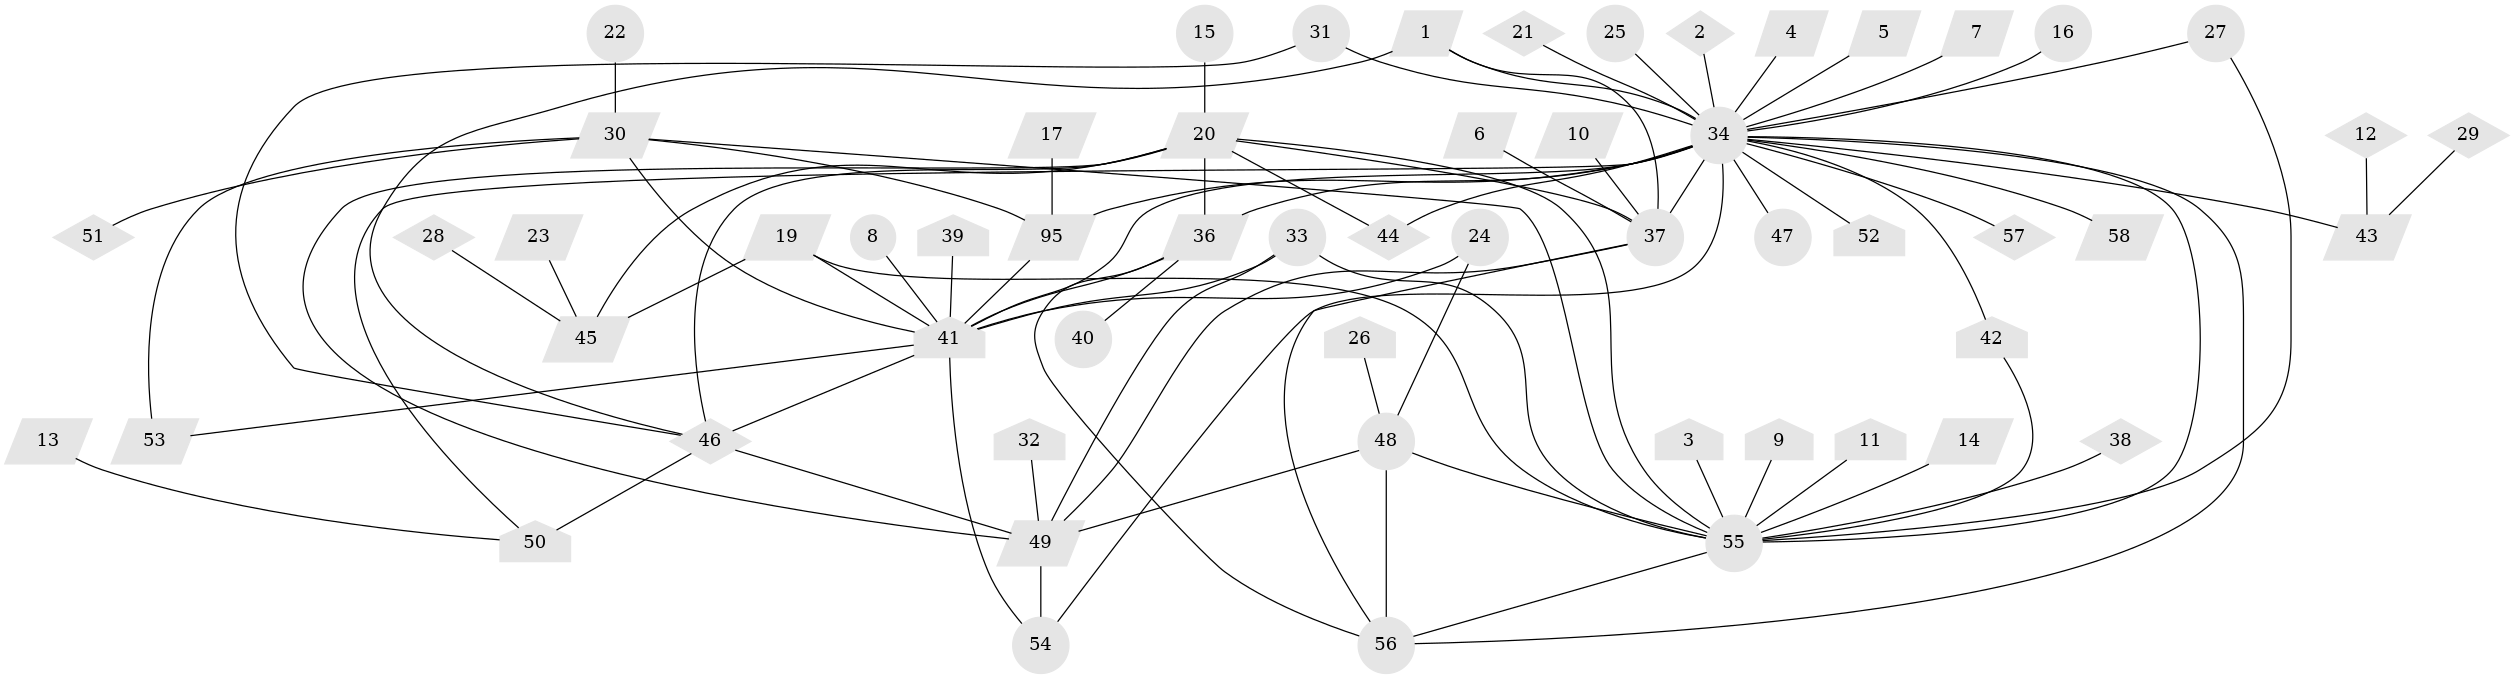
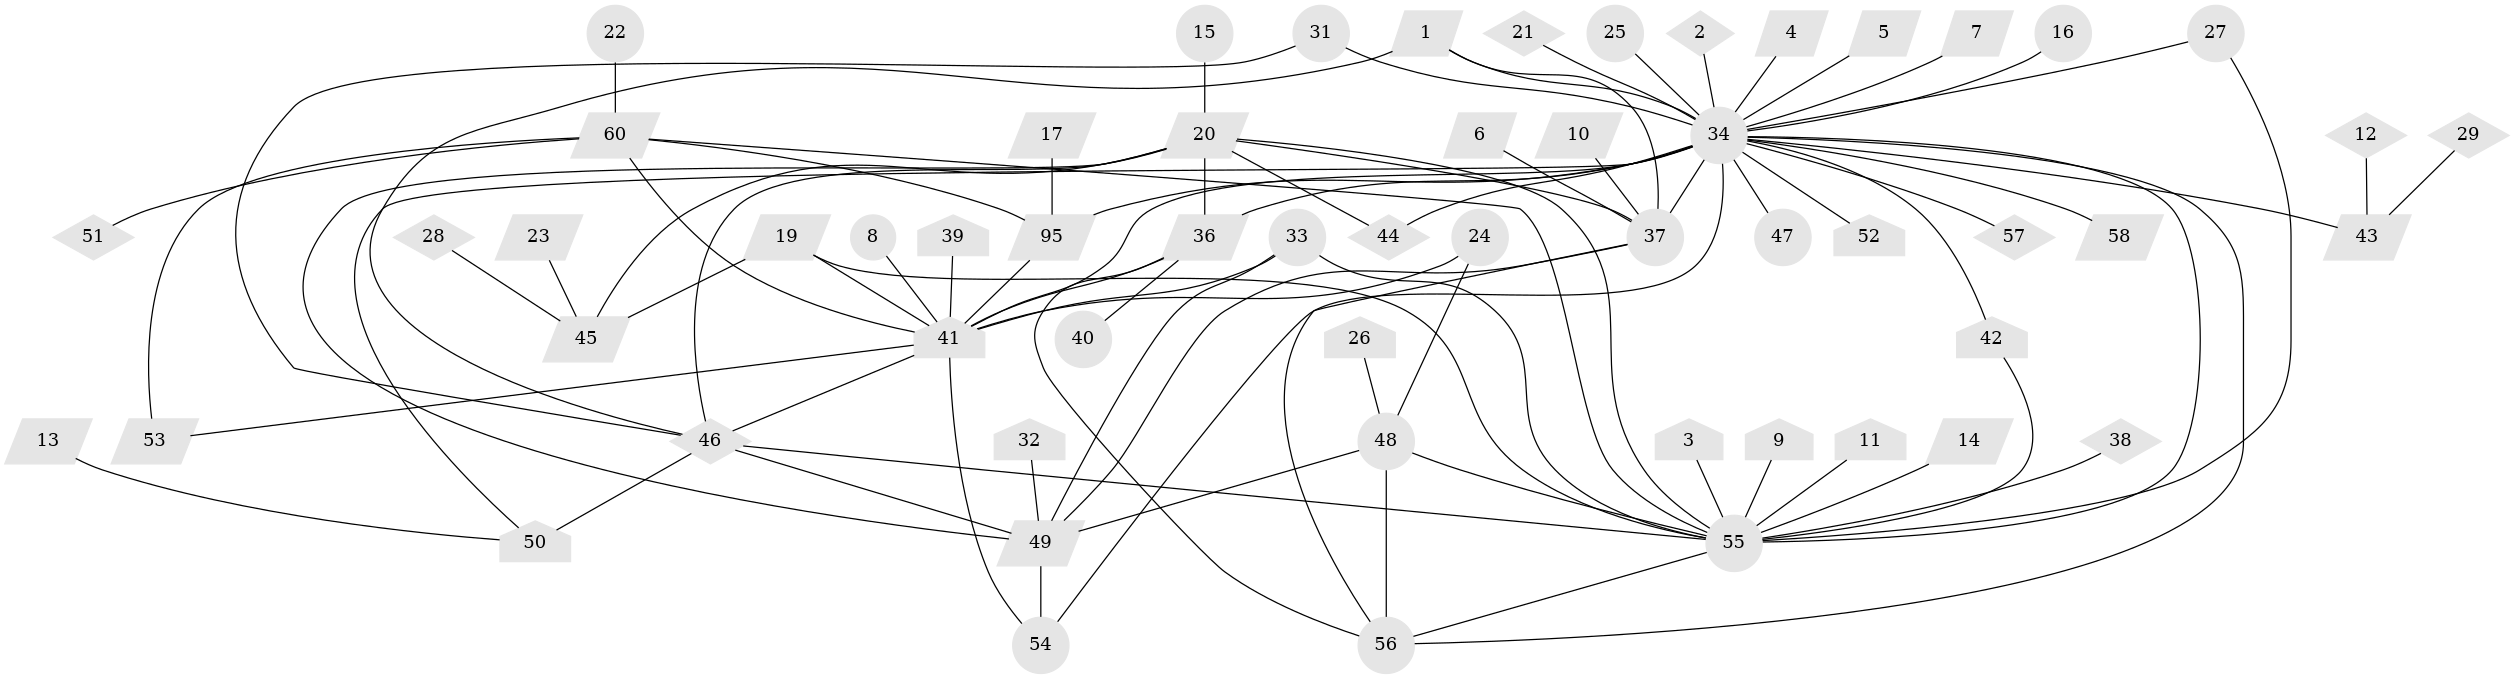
node "30": label "30" -> "60"
edge "46" -- "55": added
